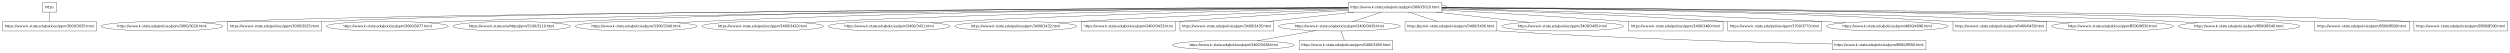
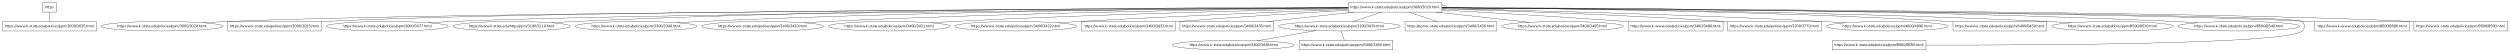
node "https://www.k-state.edu/policies/ppm/3400/3439.html": label "https://www.k-state.edu/policies/ppm/3400/3439.html" -> "https://www.k-state.edu/policies/ppm/3100/3439.html"
node "https://www.k-state.edu/policies/ppm/3400/3480.html": label "https://www.k-state.edu/policies/ppm/3400/3480.html" -> "https://www.k-www.edu/policies/ppm/3400/3480.html"
node "https://www.k-state.edu/policies/ppm/8500/8580.html": label "https://www.k-state.edu/policies/ppm/8500/8580.html" -> "https://www.k-www.edu/policies/ppm/8500/8580.html"
edge "https://ppm.k-state.edu/policies/ppm/3400/3436.html" -- "https://www.k-state.edu/policies/ppm/8500/8550.html": now "https://www.k-state.edu/policies/ppm/3000/3010.html" -- "https://www.k-state.edu/policies/ppm/8500/8550.html"
